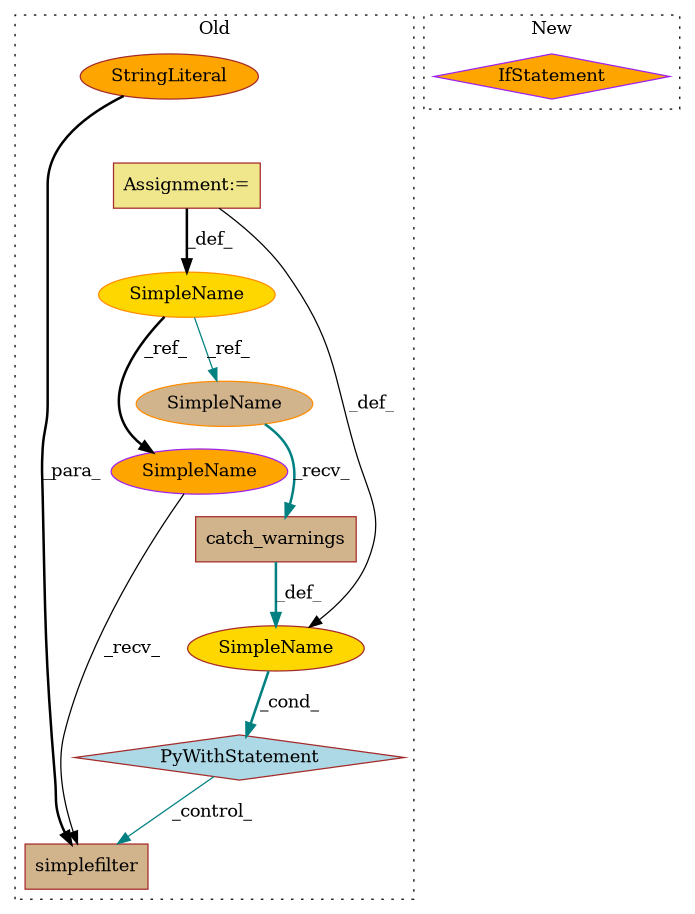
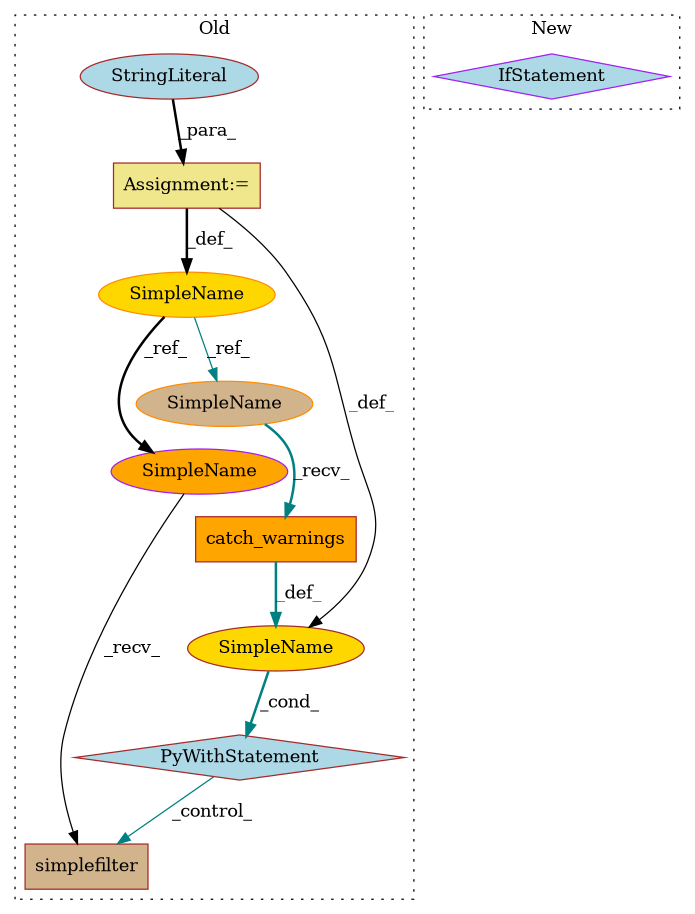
node "StringLiteral": fillcolor orange -> lightblue
node "IfStatement": fillcolor orange -> lightblue
edge "StringLiteral" -> "simplefilter": now "StringLiteral" -> "Assignment:="
node "catch_warnings": fillcolor tan -> orange
